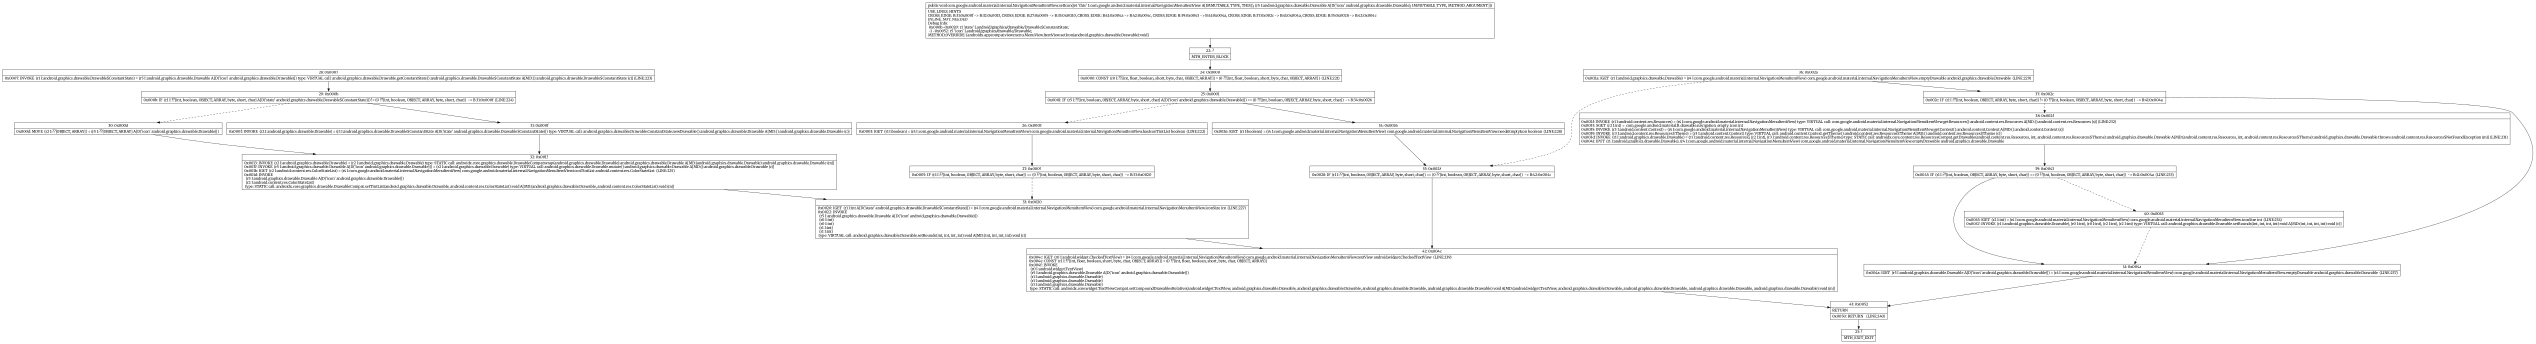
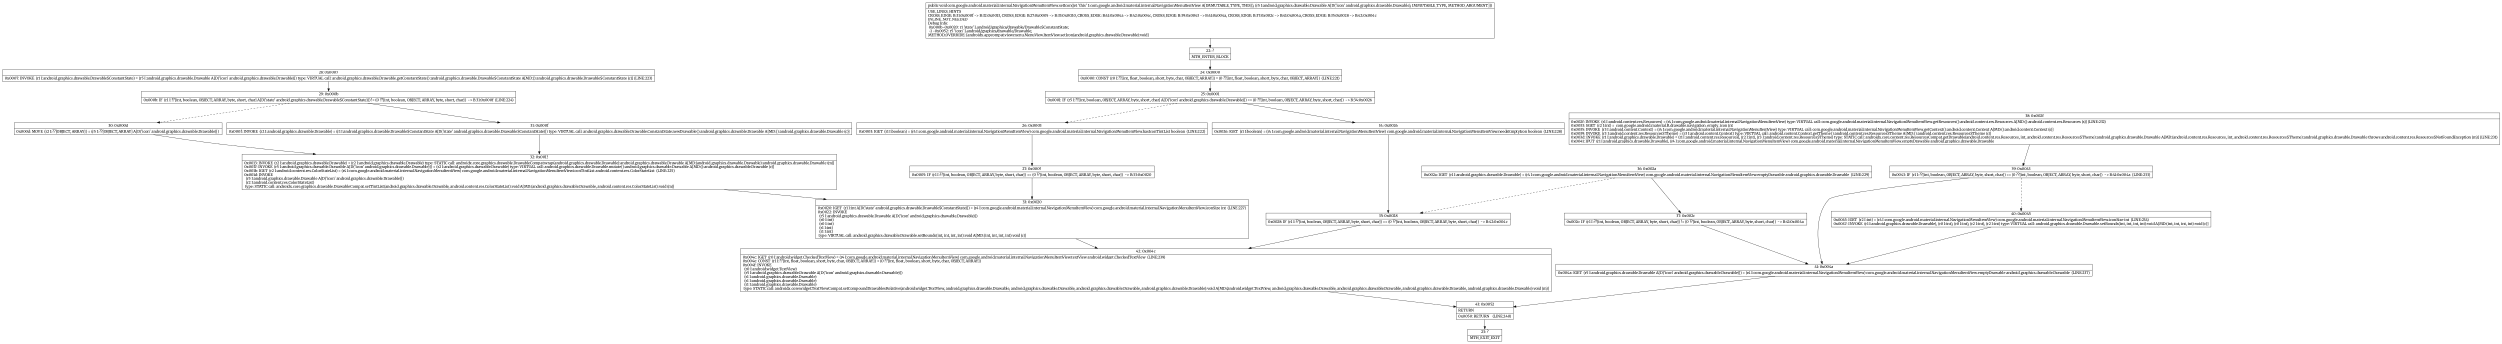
edge "37: 0x002c" -> "38: 0x002f": removed
edge "27: 0x0005" -> "33: 0x0020": style dashed -> solid
edge "40: 0x0045" -> "41: 0x004a": style dashed -> solid
